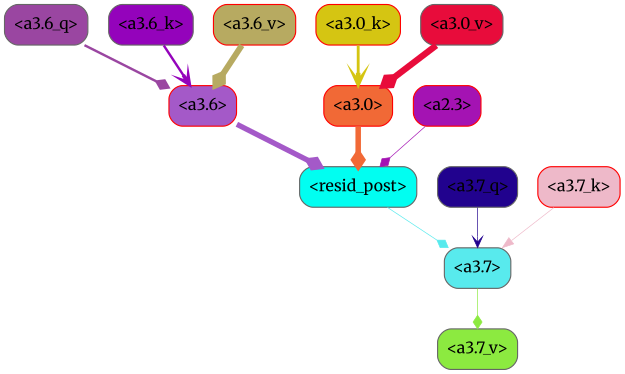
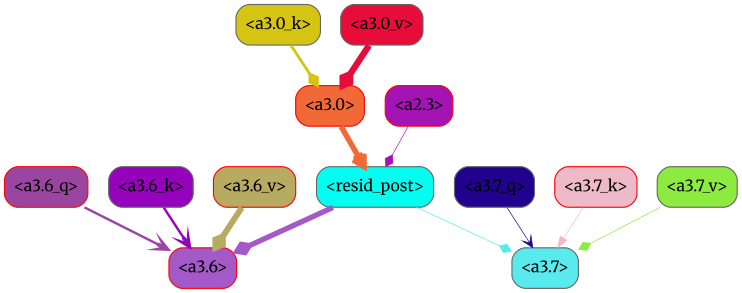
node "<a3.6_q>": color gray40 -> red
node "<a3.0_k>": color red -> gray40
edge "<a3.0_k>" -> "<a3.0>": arrowhead vee -> diamond
edge "<a3.6_q>" -> "<a3.6>": arrowhead diamond -> vee
edge "<a3.0>" -> "<resid_post>": arrowhead diamond -> vee
edge "<a3.6>" -> "<resid_post>": reversed
edge "<a3.7>" -> "<a3.7_v>": reversed
